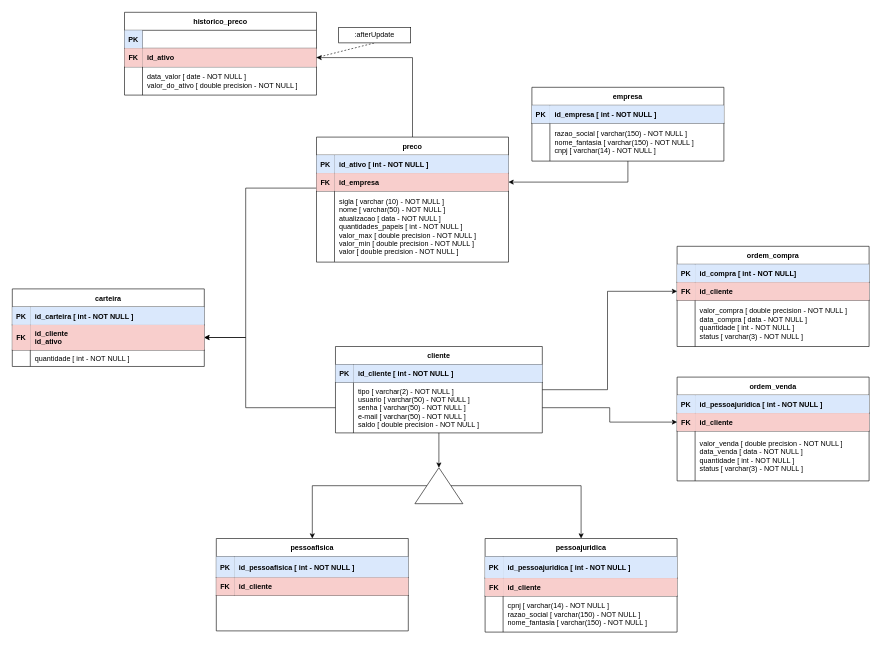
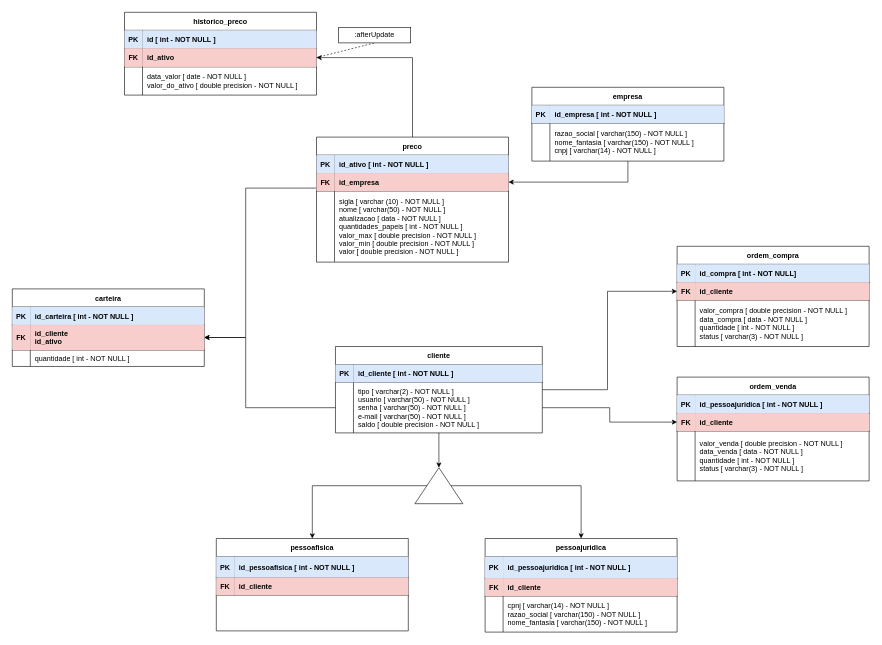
node "id [ int - NOT NULL ]": added
